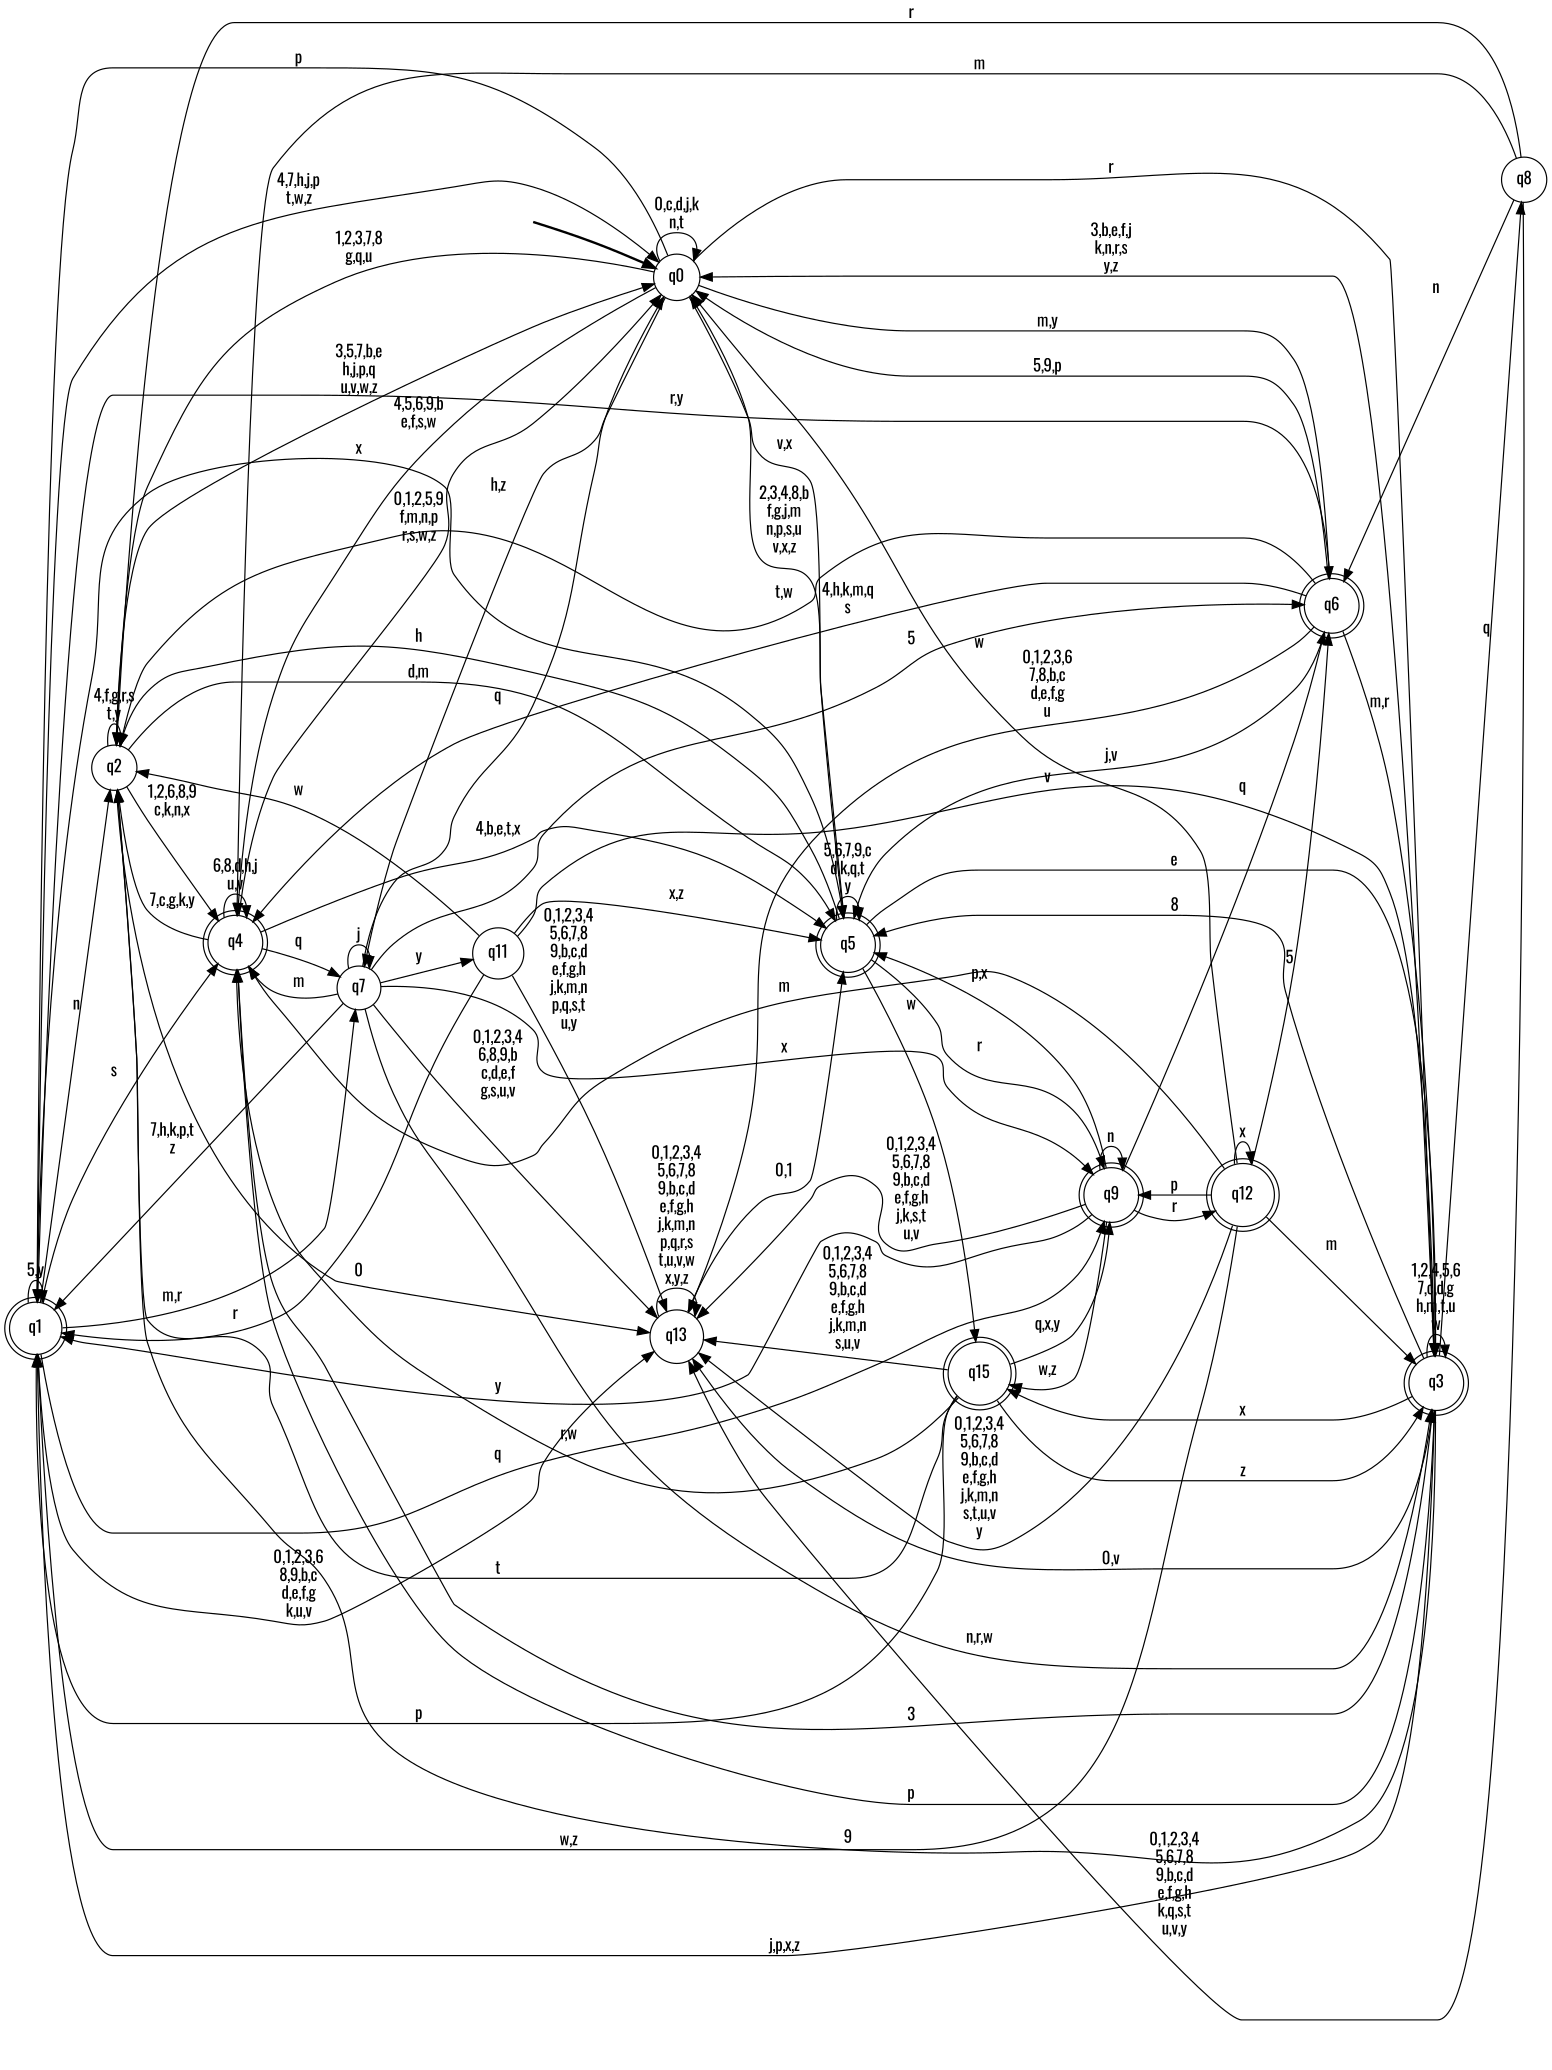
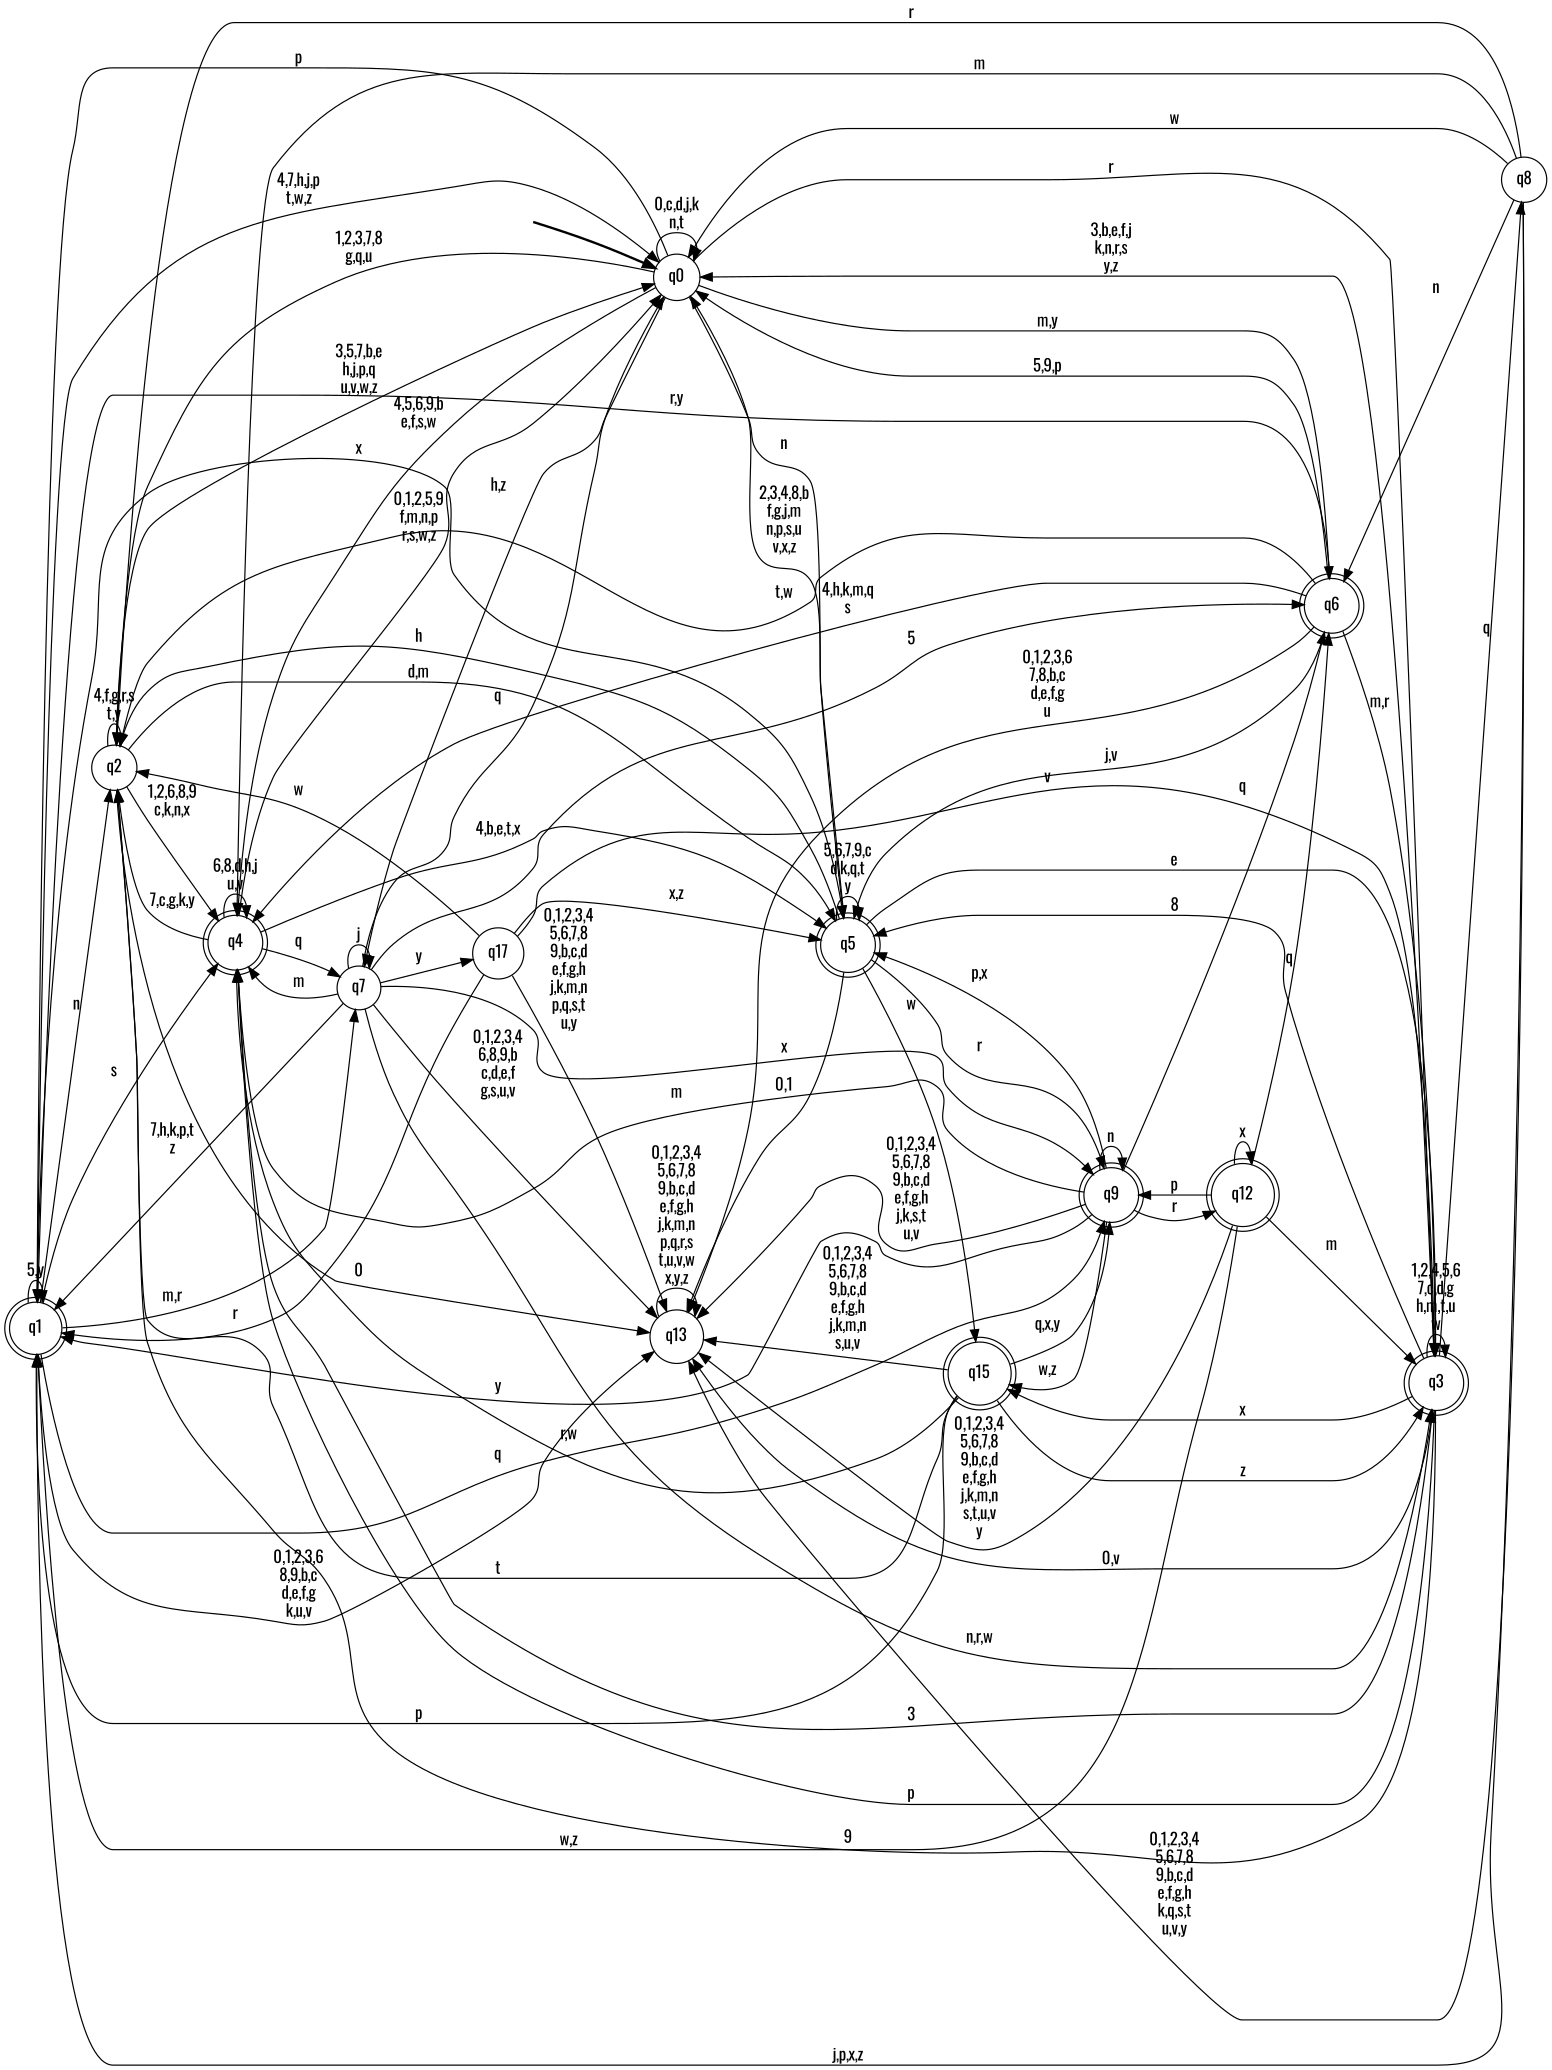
edge "q0" -> "q5": label "v,x" -> "n"
edge "q12" -> "q0": now "q8" -> "q0"
node "q11": label "q11" -> "q17"
edge "q12" -> "q6": label "5" -> "q"
edge "q12" -> "q4": now "q9" -> "q4"
edge "q13" -> "q5": reversed
edge "q3" -> "q1": now "q8" -> "q1"
